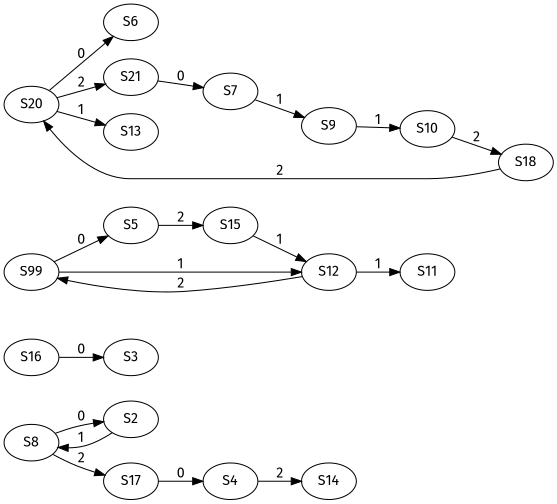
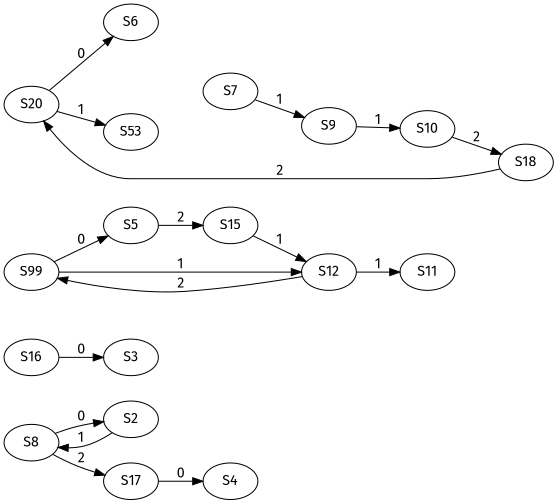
node "S21": removed
node "S13": label "S13" -> "S53"
node "S14": removed
